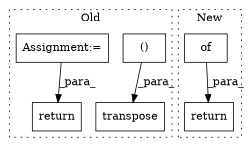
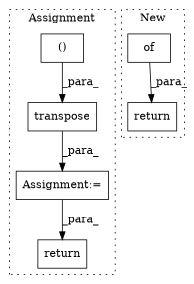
cluster "Old": label "Old" -> "Assignment"
edge "transpose" -> "Assignment:=": added, label "_para_"
